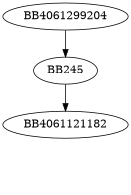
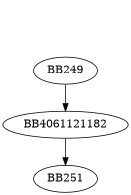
node "BB4061299204": removed
node "BB245": label "BB245" -> "BB249"
node "BB251": added
